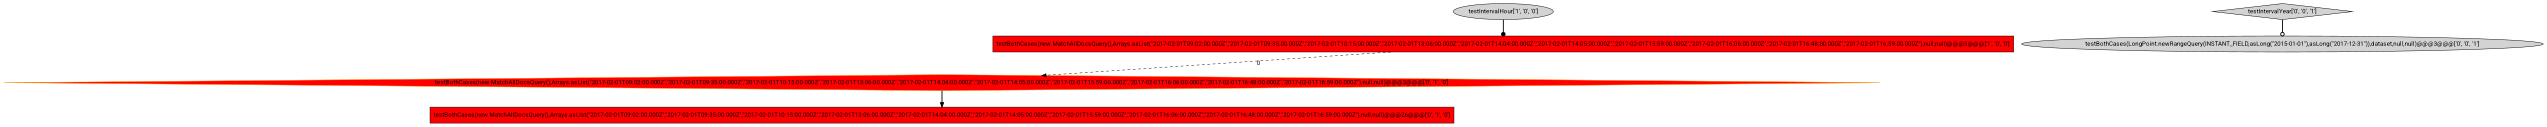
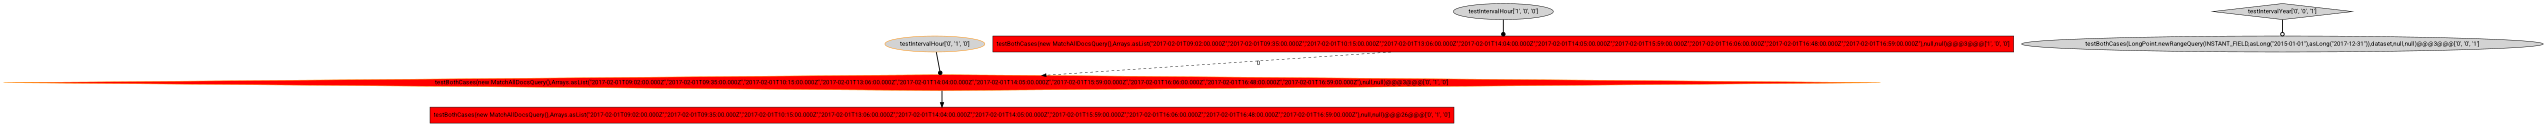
node "testIntervalHour['0', '1', '0']": added
